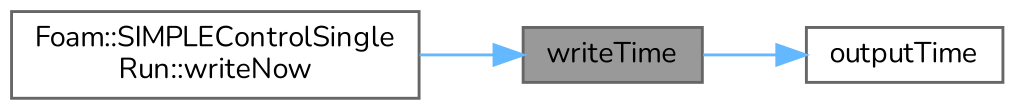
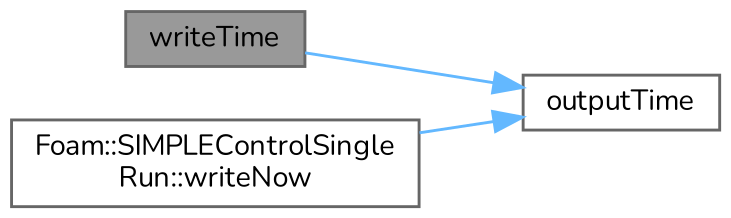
edge "Foam::SIMPLEControlSingle Run::writeNow" -> "writeTime": now "Foam::SIMPLEControlSingle Run::writeNow" -> "outputTime"
